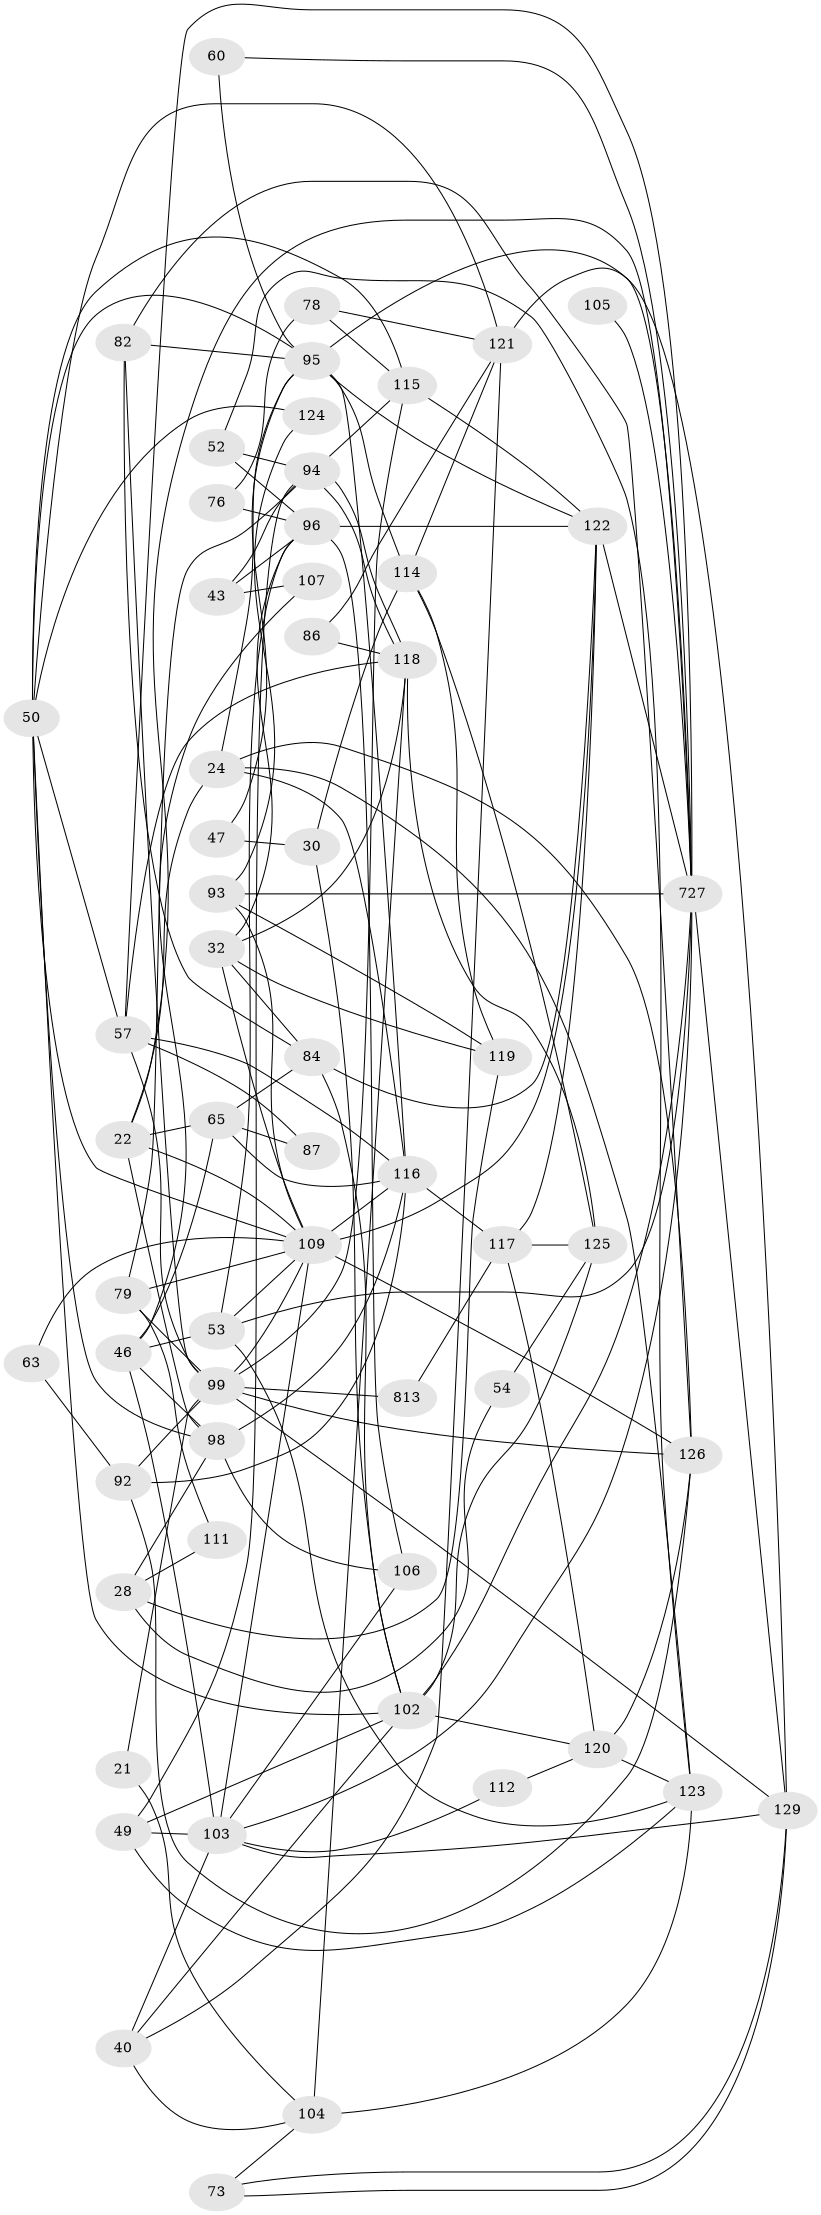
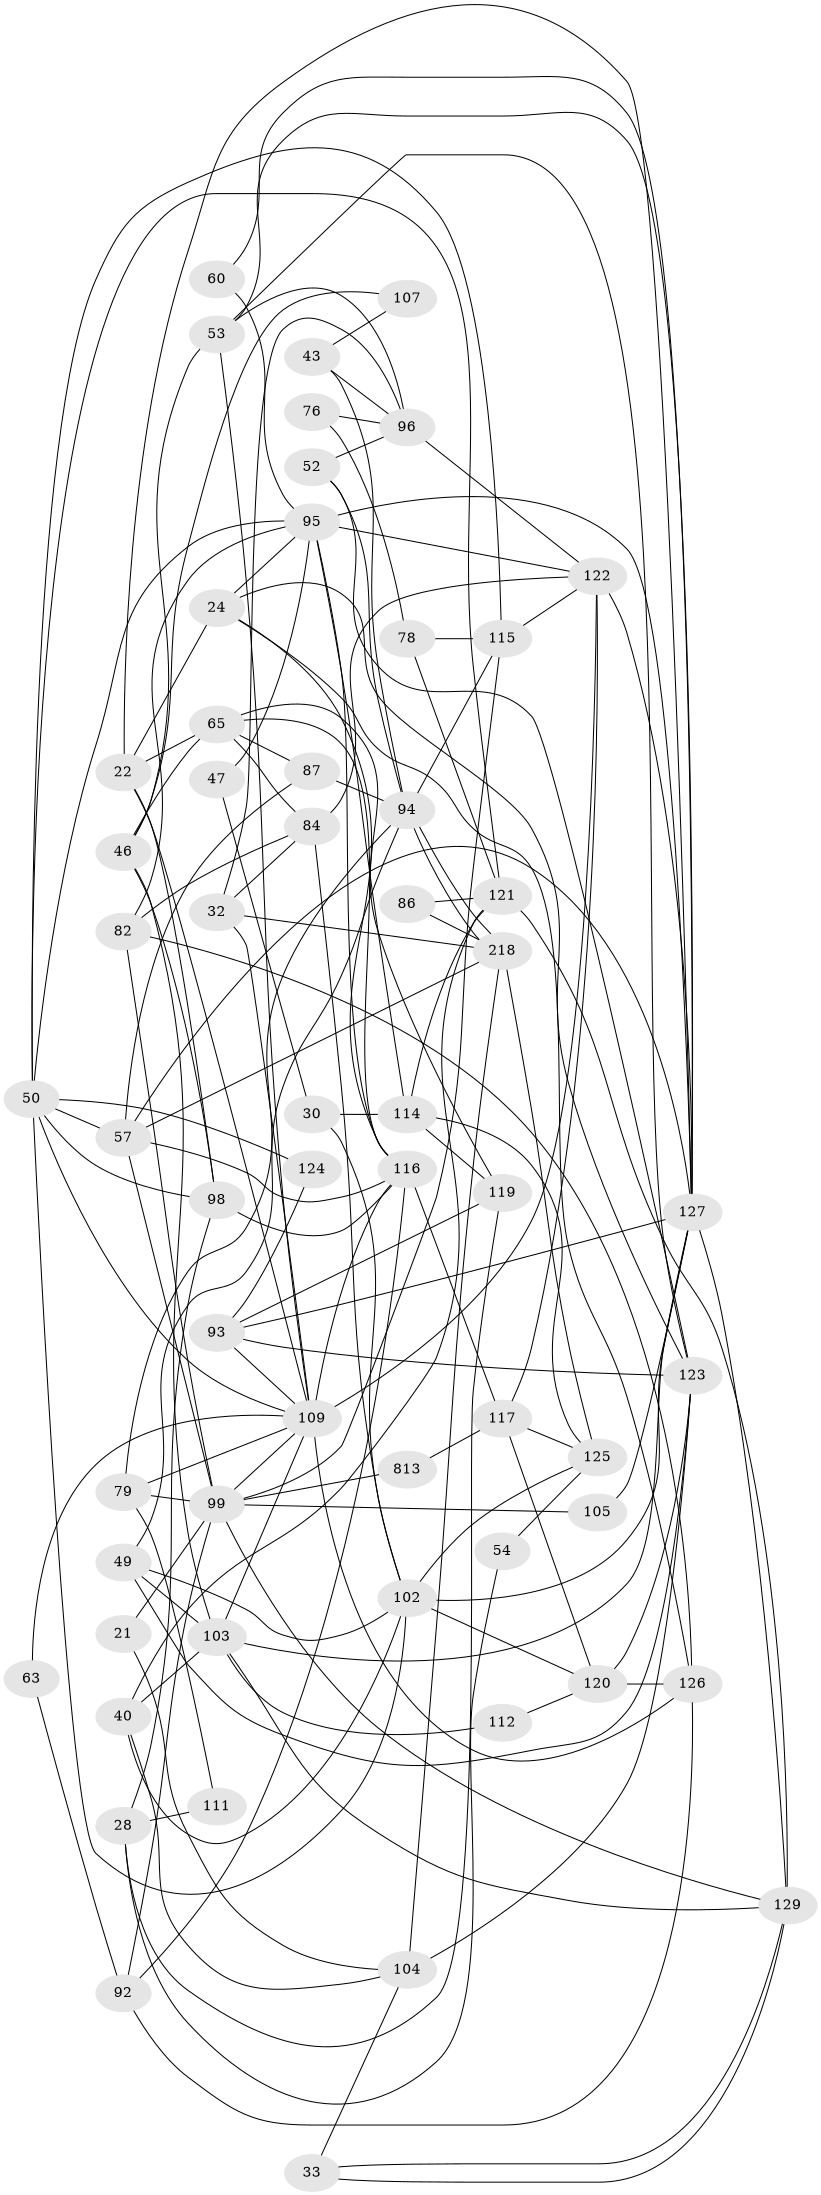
node "118": label "118" -> "218"
edge "87" -- "94": added
node "727": label "727" -> "127"
edge "32" -- "119": now "65" -- "119"
edge "93" -- "123": added
edge "99" -- "126": now "99" -- "105"
node "106": removed
node "73": label "73" -> "33"
